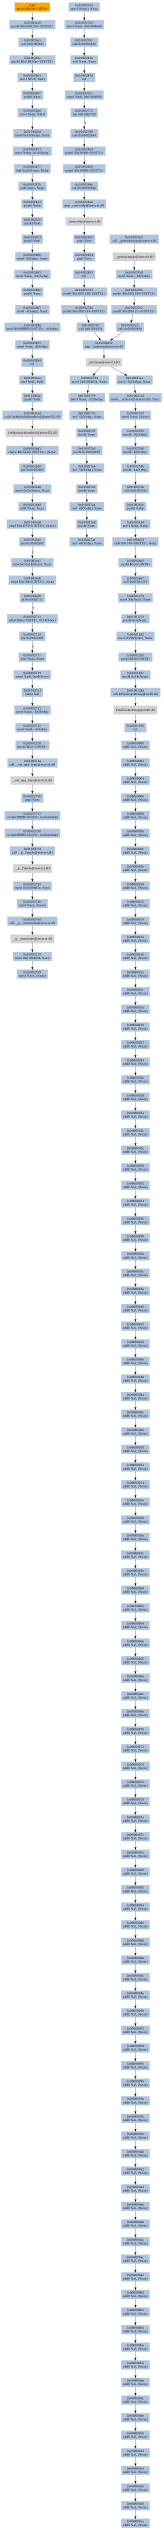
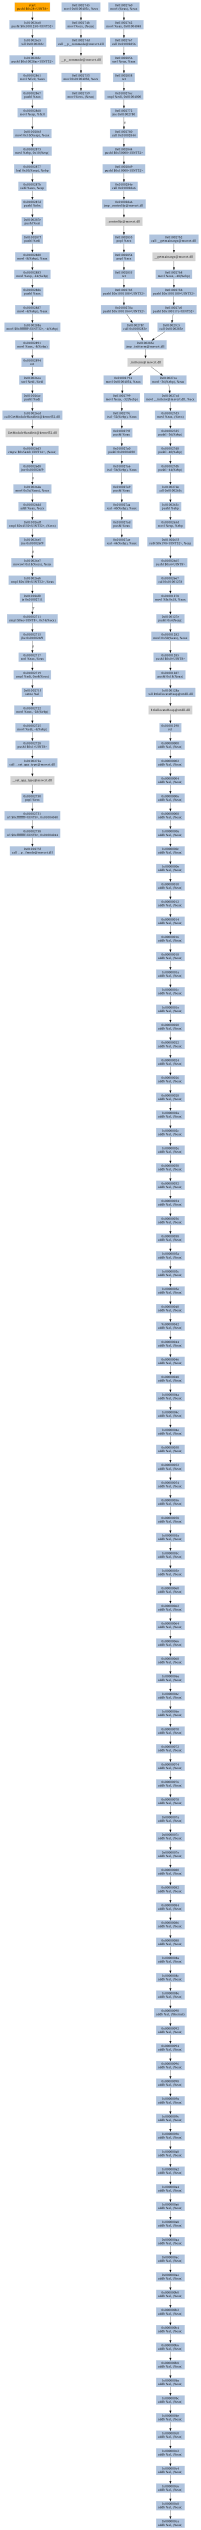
node "__p__fmode@msvcrt.dll": removed
node "0x00000090 addb %al, (%eax)": label "0x00000090 addb %al, (%eax)" -> "0x00000090 addb %al, (%kernel)"
